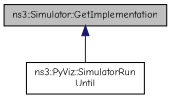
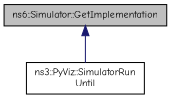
node "ns3::Simulator::GetImplementation": label "ns3::Simulator::GetImplementation" -> "ns6::Simulator::GetImplementation"
